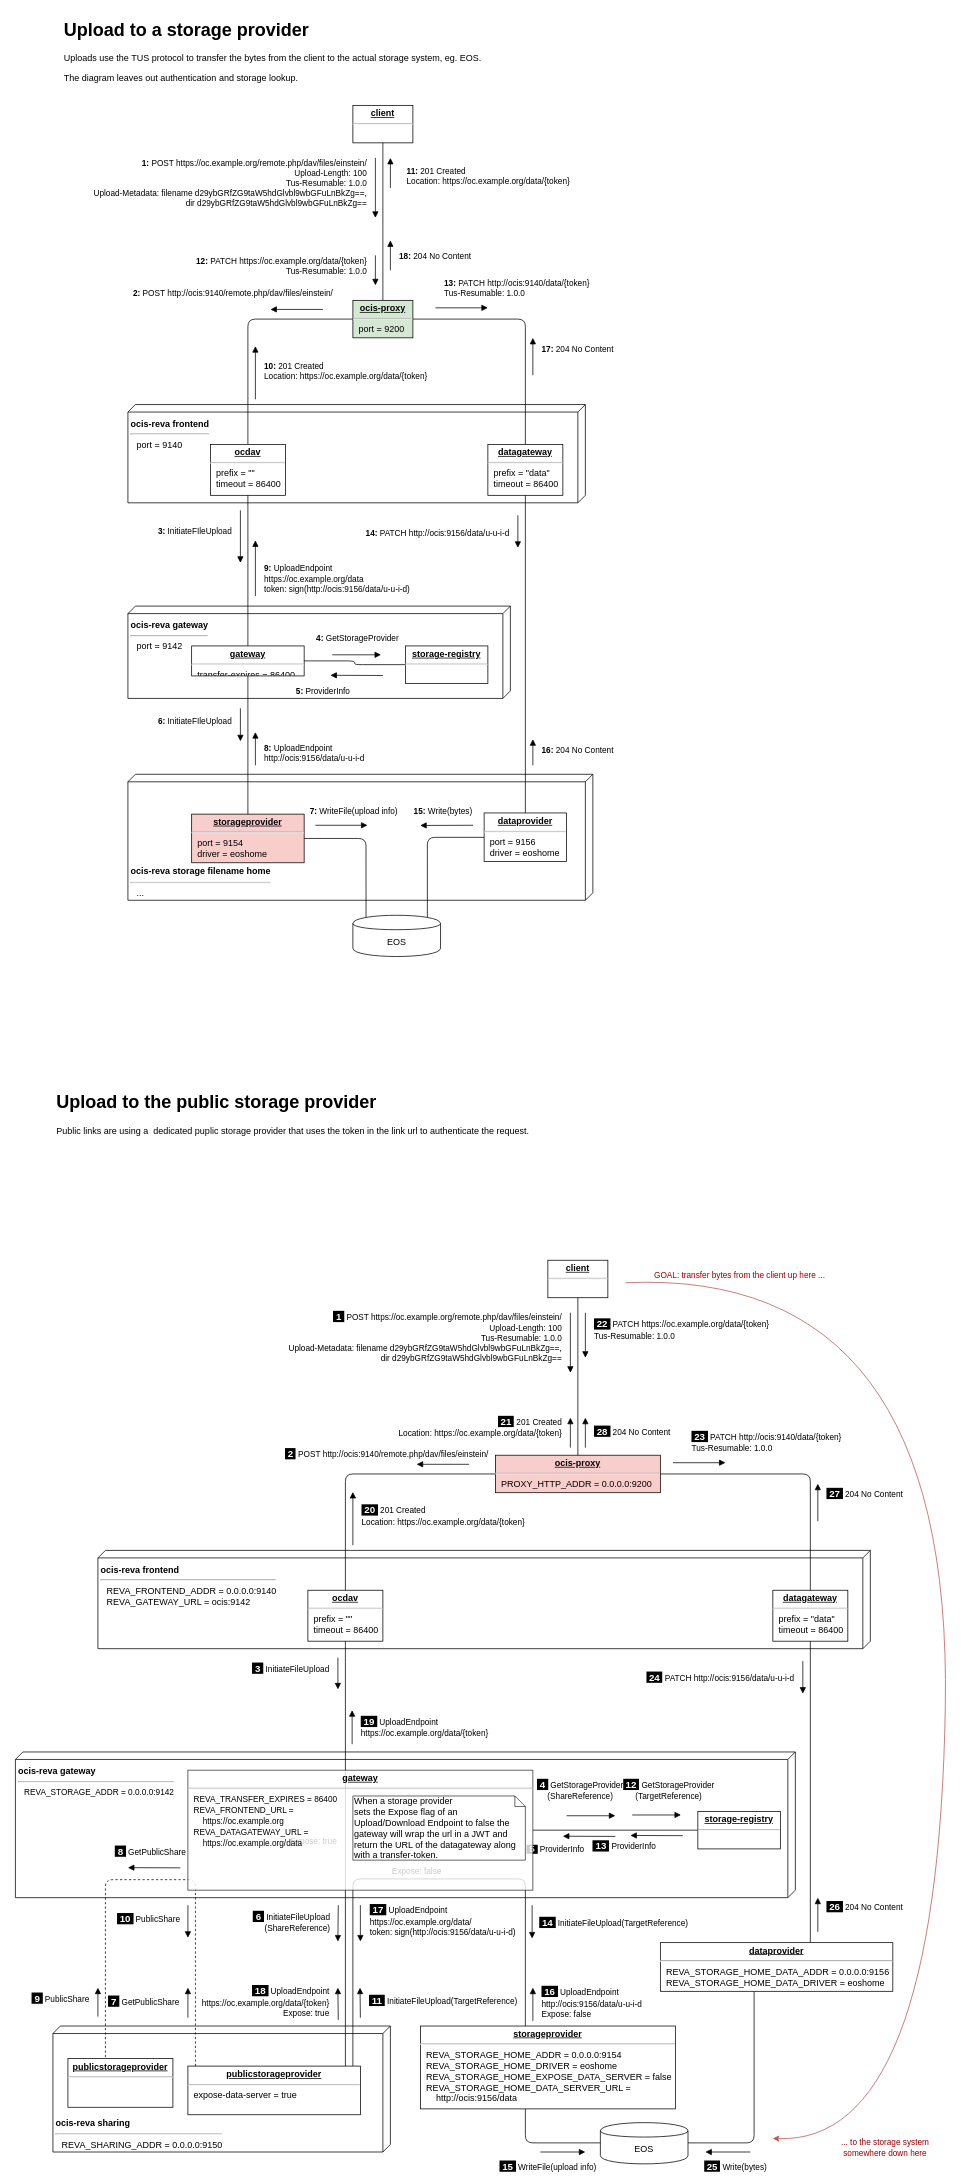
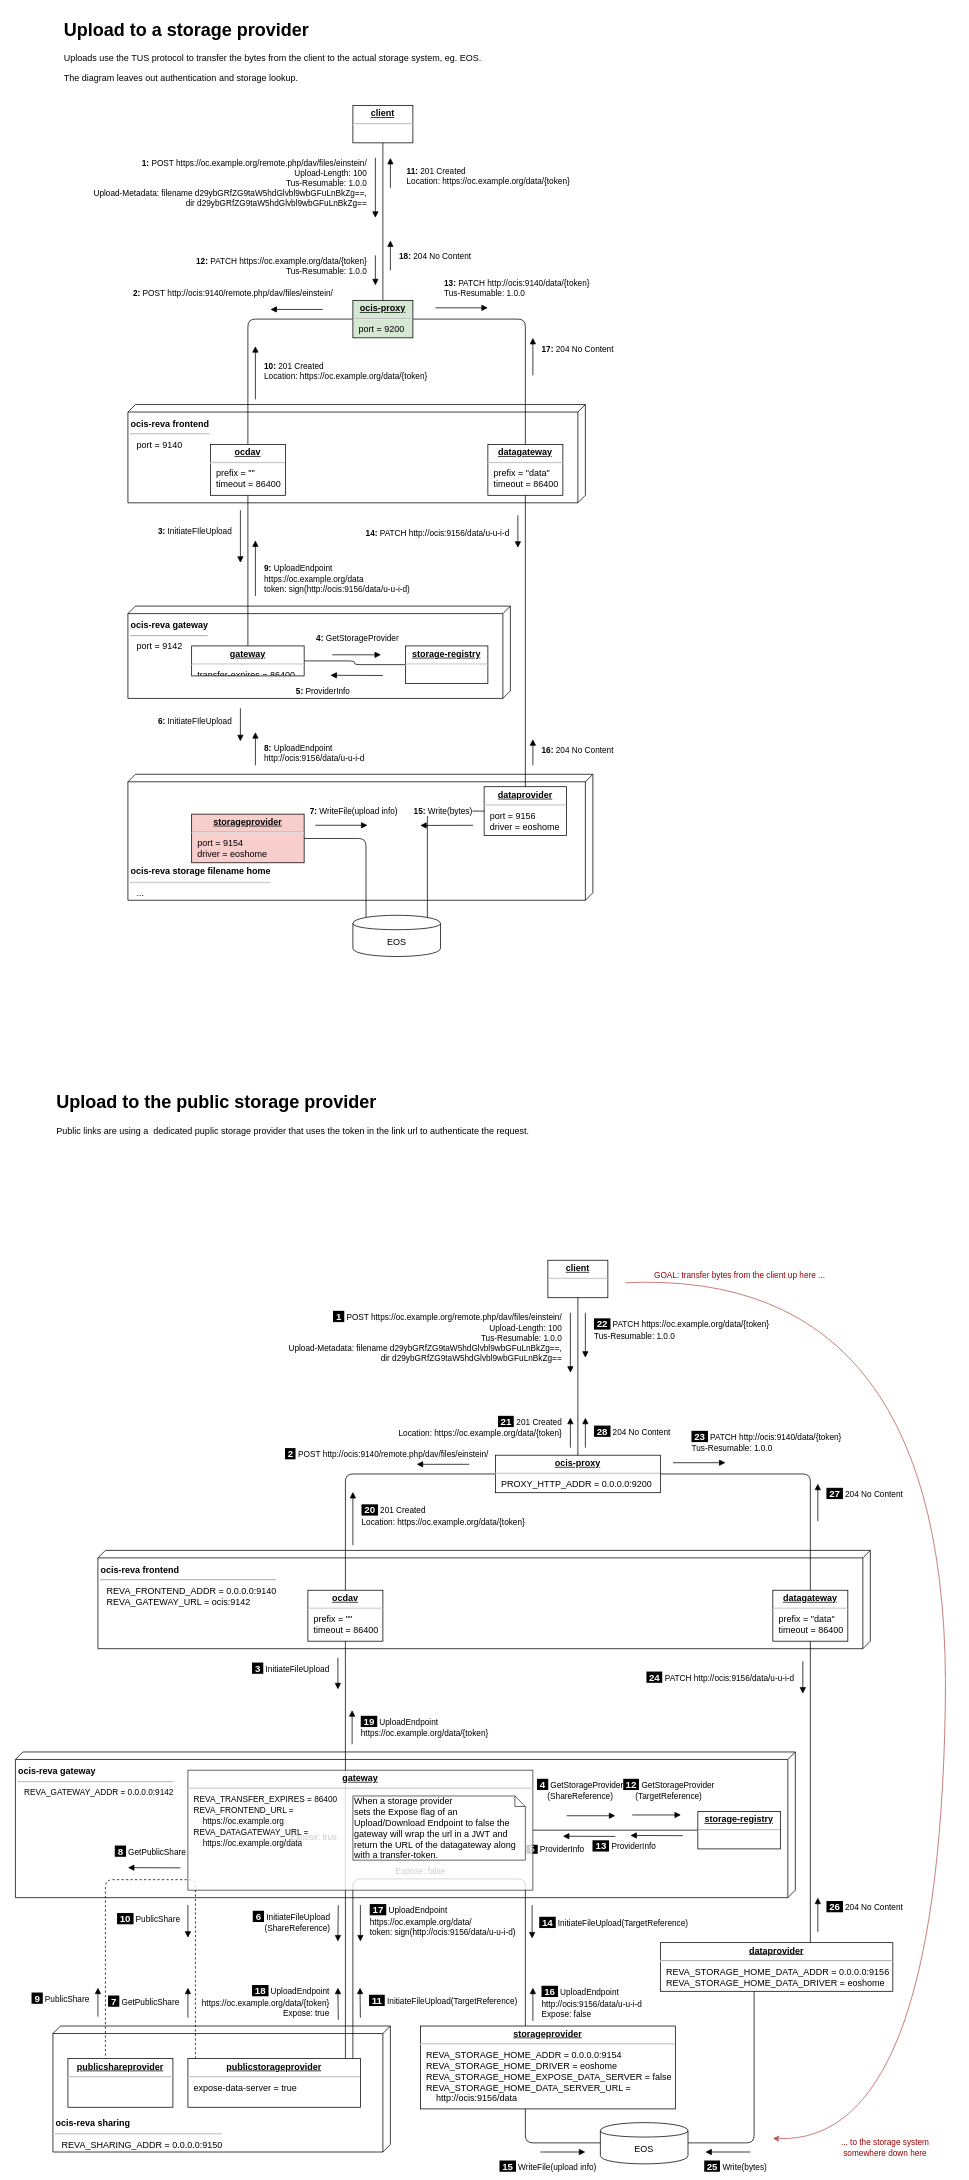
edge "gateway transfer-expires = 86400" -- "storageprovider port = 9154 driver = eoshome": removed
node "dataprovider port = 9156 driver = eoshome": moved (525, 837) -> (525, 811)
node "ocis-proxy PROXY_HTTP_ADDR = 0.0.0.0:9200": fillcolor #f8cecc -> #ffffff
node "ocis-reva gateway REVA_STORAGE_ADDR = 0.0.0.0:9142": label "ocis-reva gateway REVA_STORAGE_ADDR = 0.0.0.0:9142" -> "ocis-reva gateway REVA_GATEWAY_ADDR = 0.0.0.0:9142"
node "publicstorageprovider": label "publicstorageprovider" -> "publicshareprovider"
node "publicstorageprovider expose-data-server = true": moved (274, 2091) -> (274, 2083)
